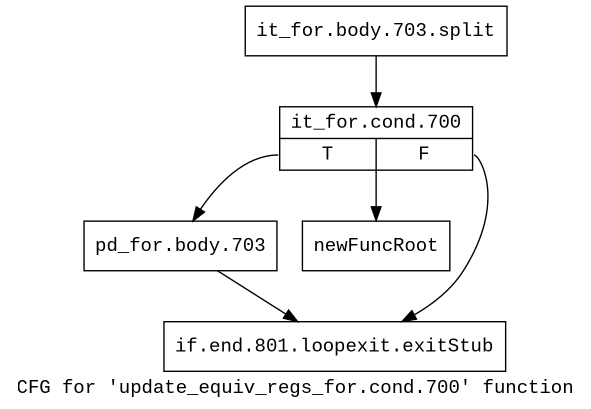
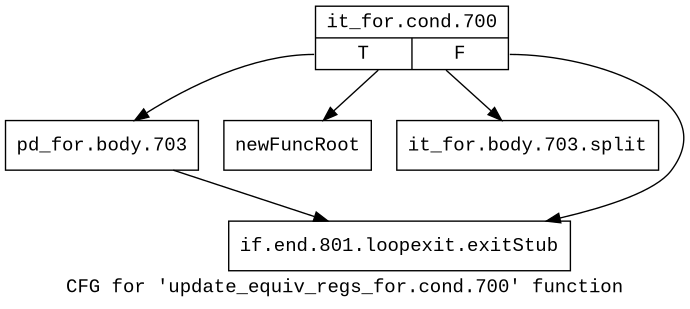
edge "it_for.body.703.split" -> "it_for.cond.700": reversed
